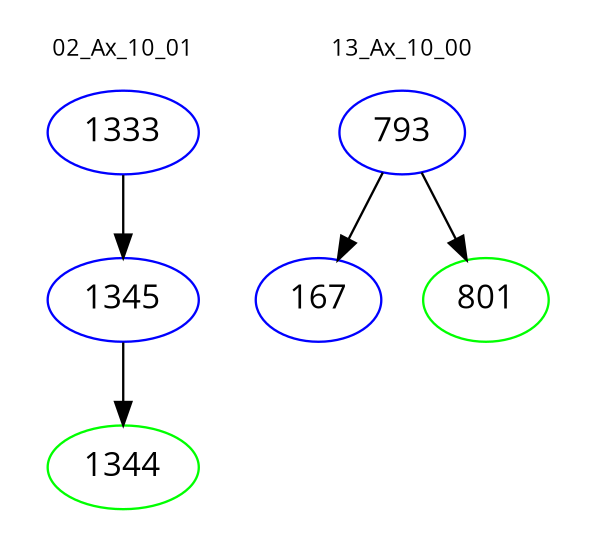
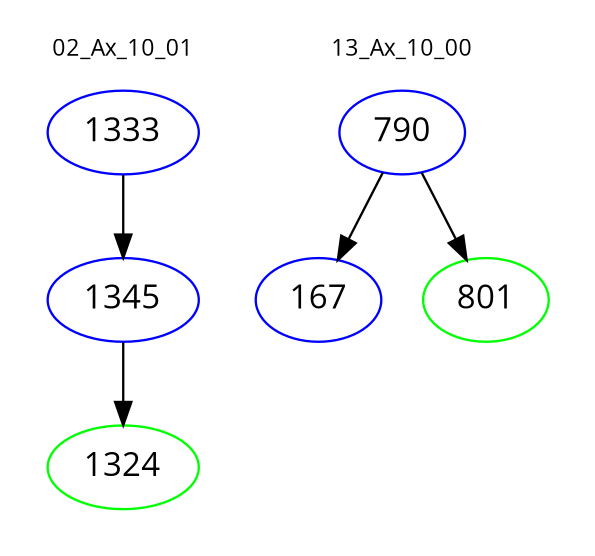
node "793": label "793" -> "790"
node "1344": label "1344" -> "1324"
